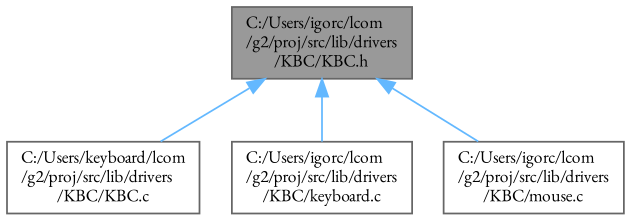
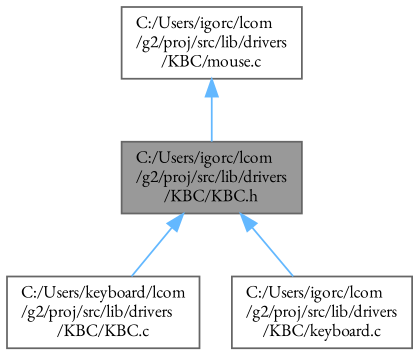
edge "C:/Users/igorc/lcom /g2/proj/src/lib/drivers /KBC/mouse.c" -> "C:/Users/igorc/lcom /g2/proj/src/lib/drivers /KBC/KBC.h": reversed
